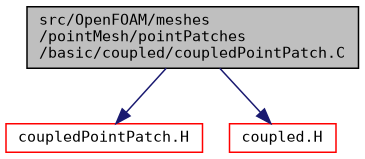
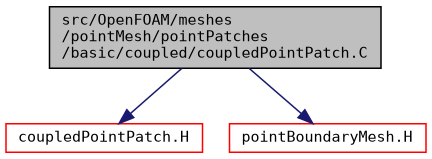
node "coupled.H": label "coupled.H" -> "pointBoundaryMesh.H"
